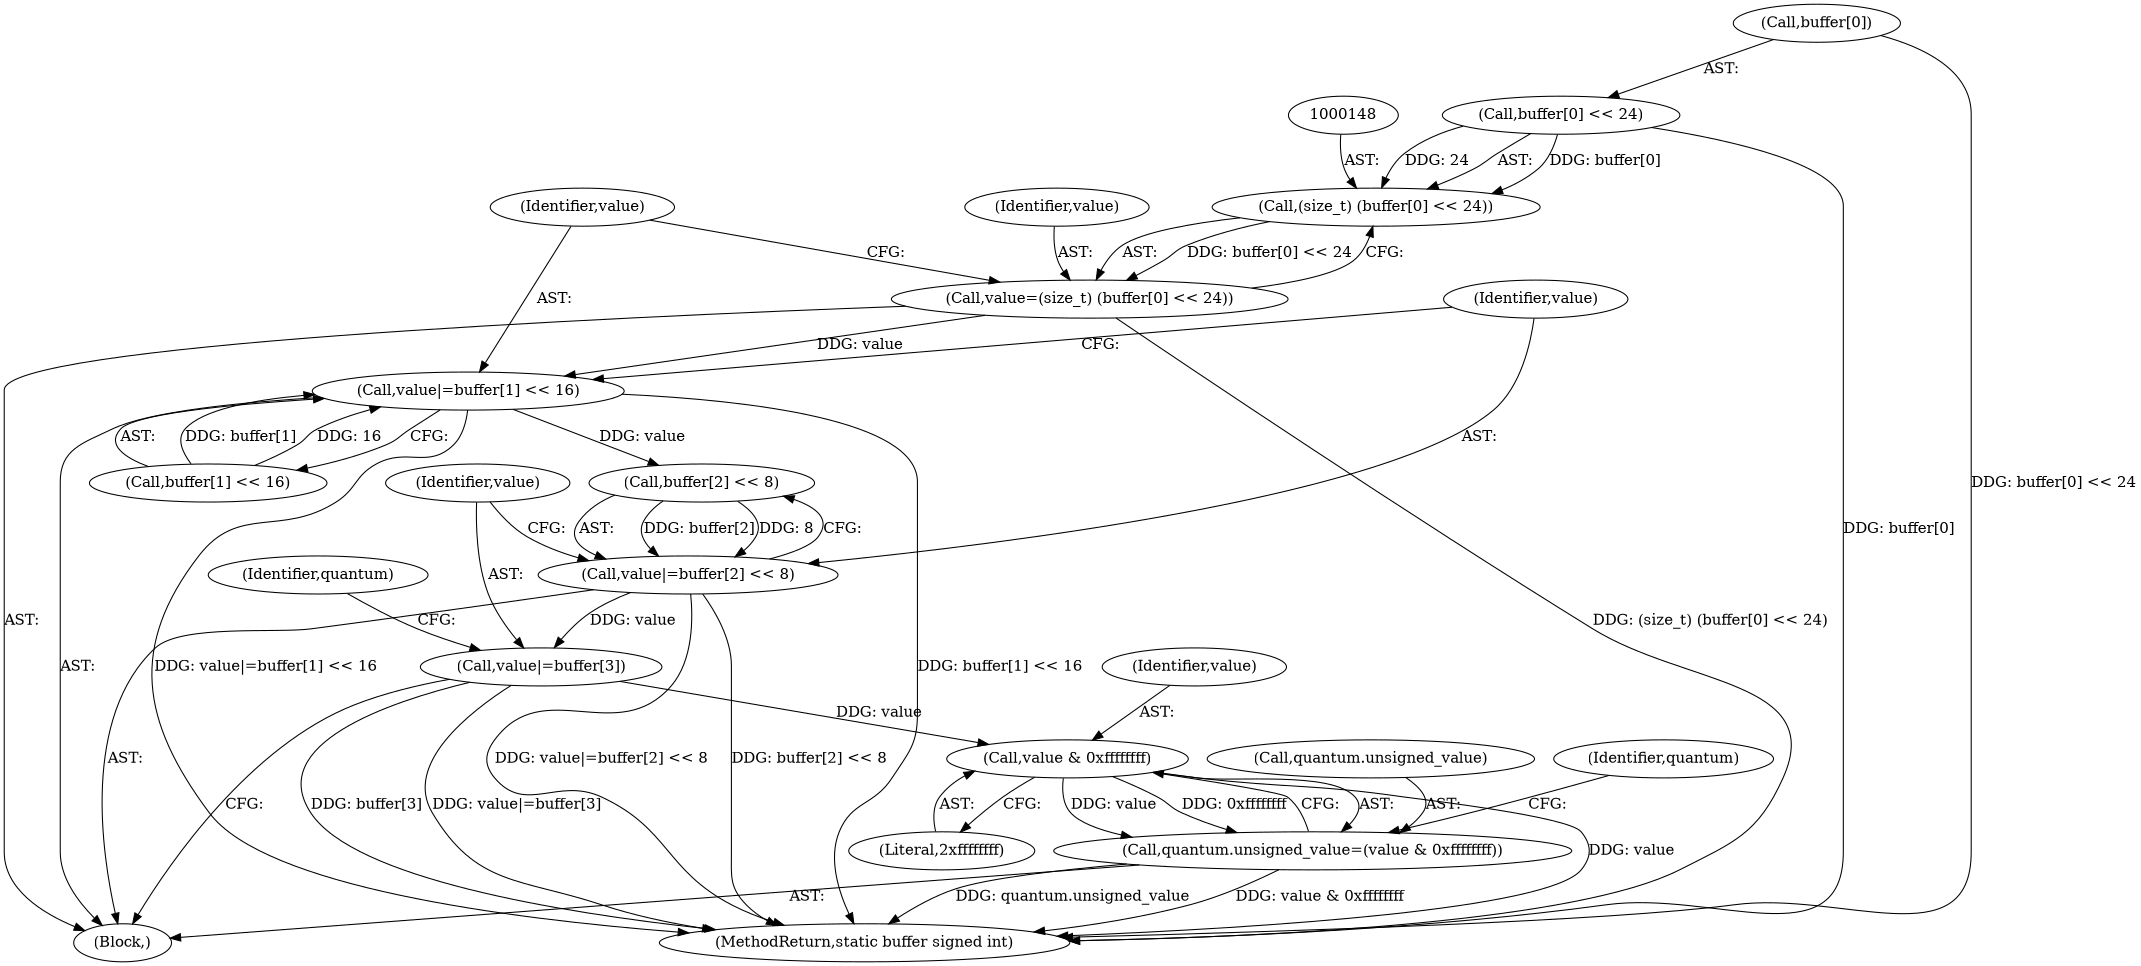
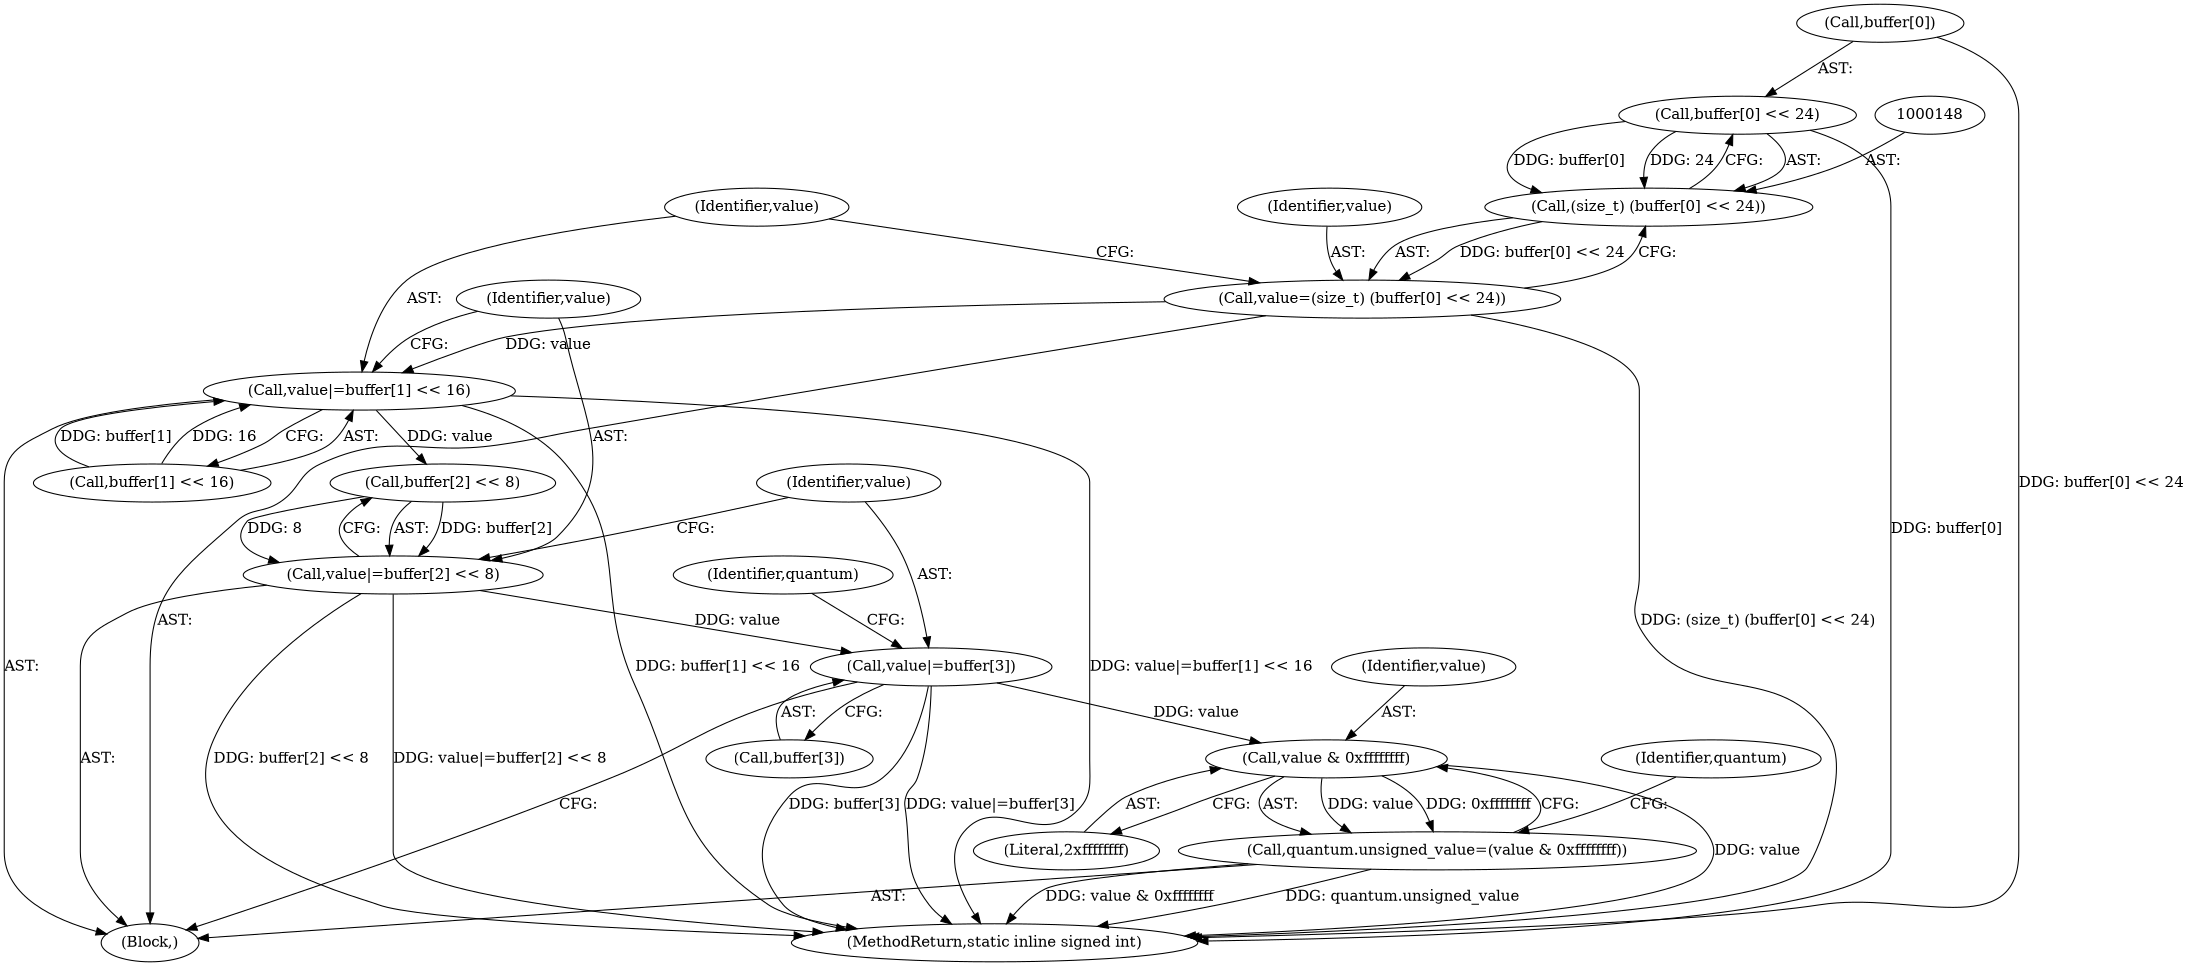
edge "(Call,(size_t) (buffer[0] << 24))" -> "(Call,buffer[0] << 24)": added, label "CFG:"
node "(Call,buffer[3])": added
node "(Call,quantum.unsigned_value)": removed
node "(MethodReturn,static buffer signed int)": label "(MethodReturn,static buffer signed int)" -> "(MethodReturn,static inline signed int)"
